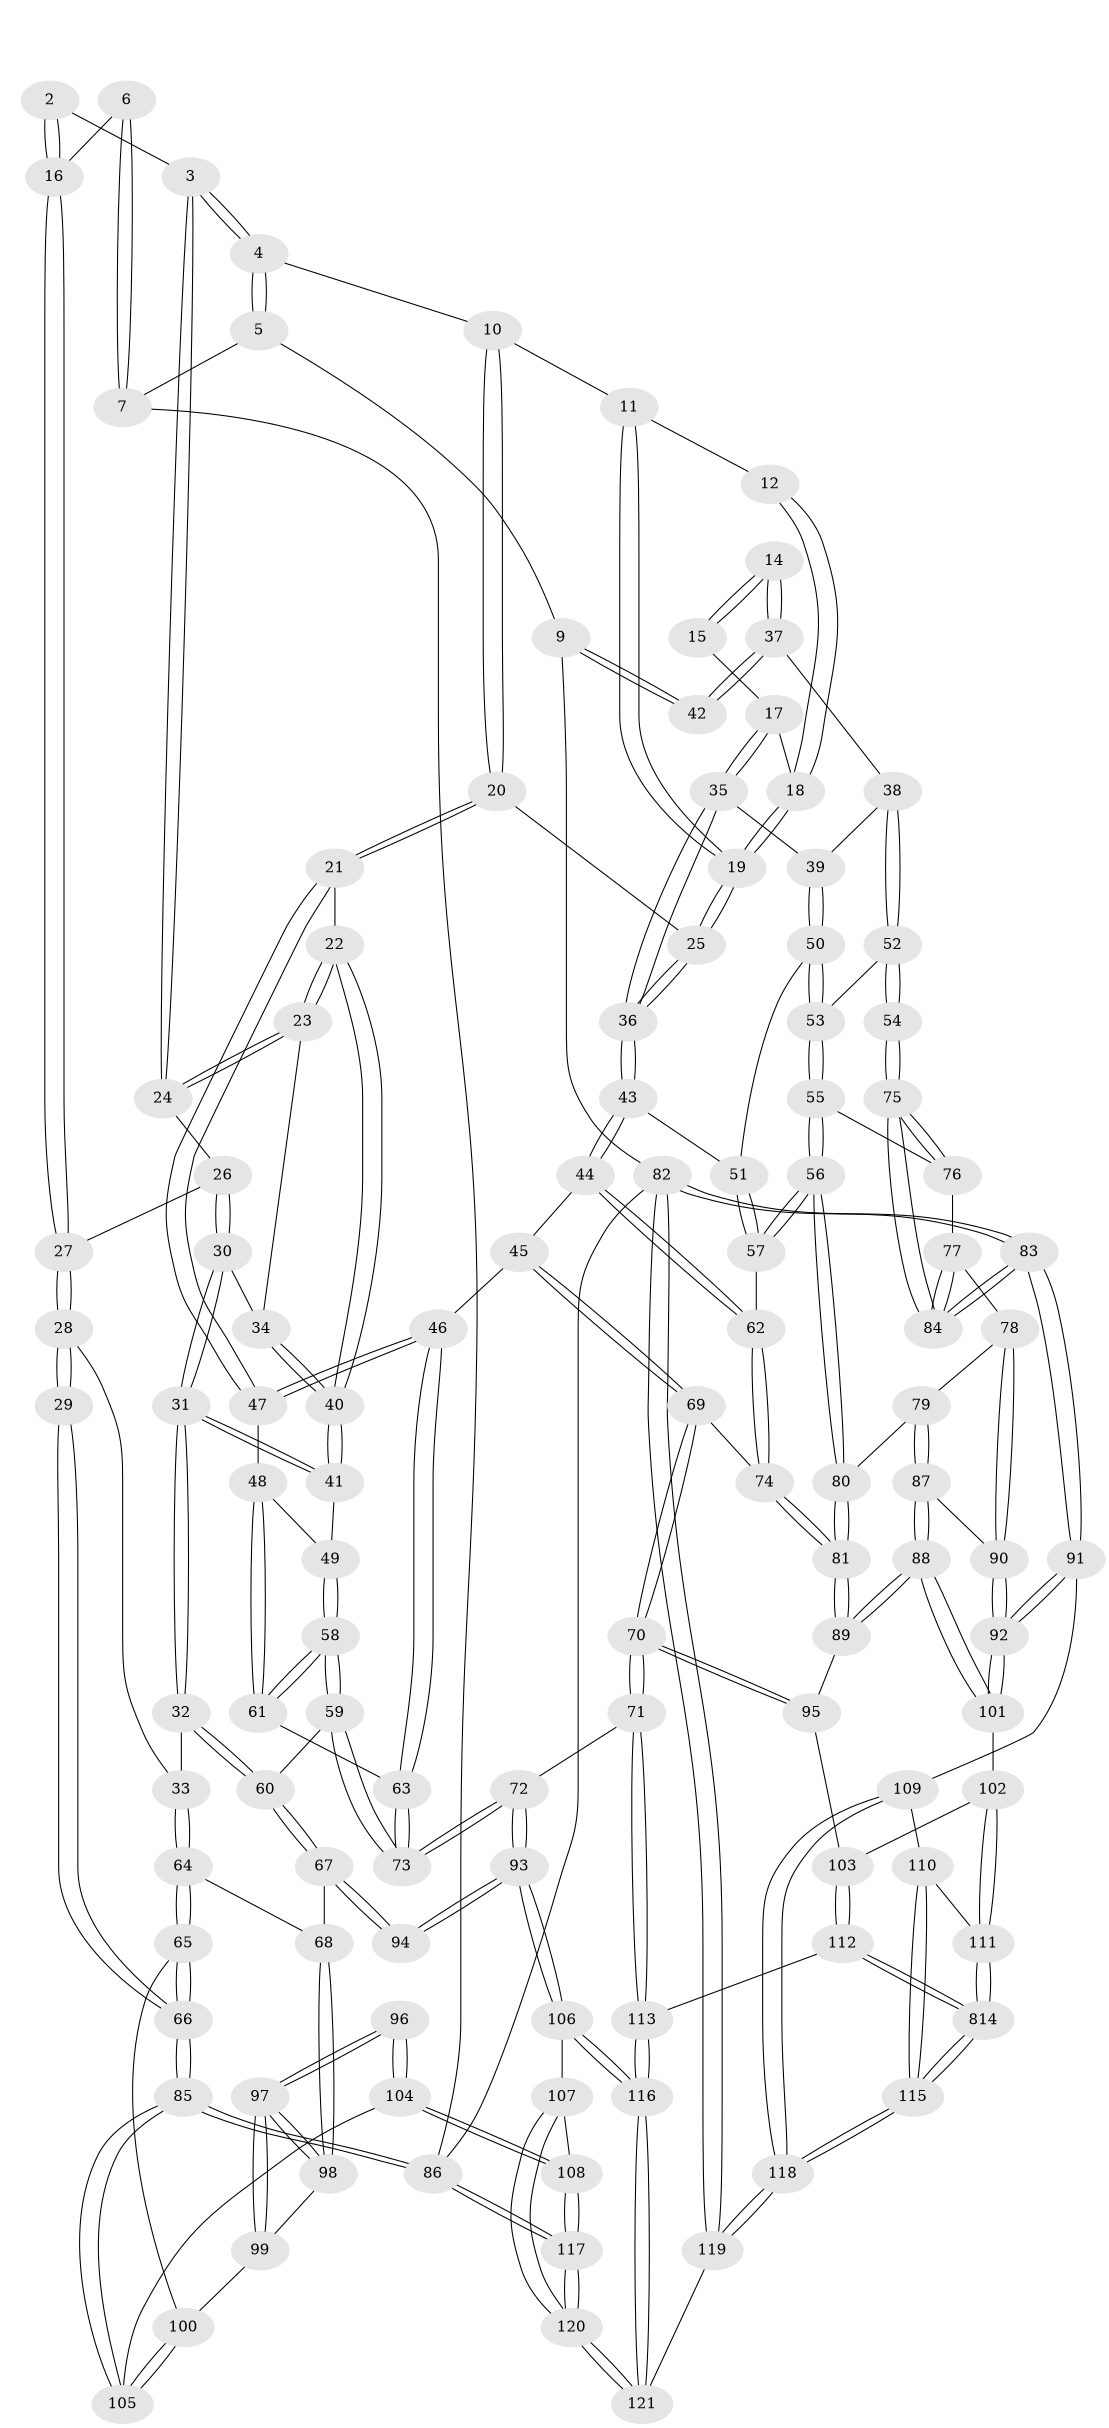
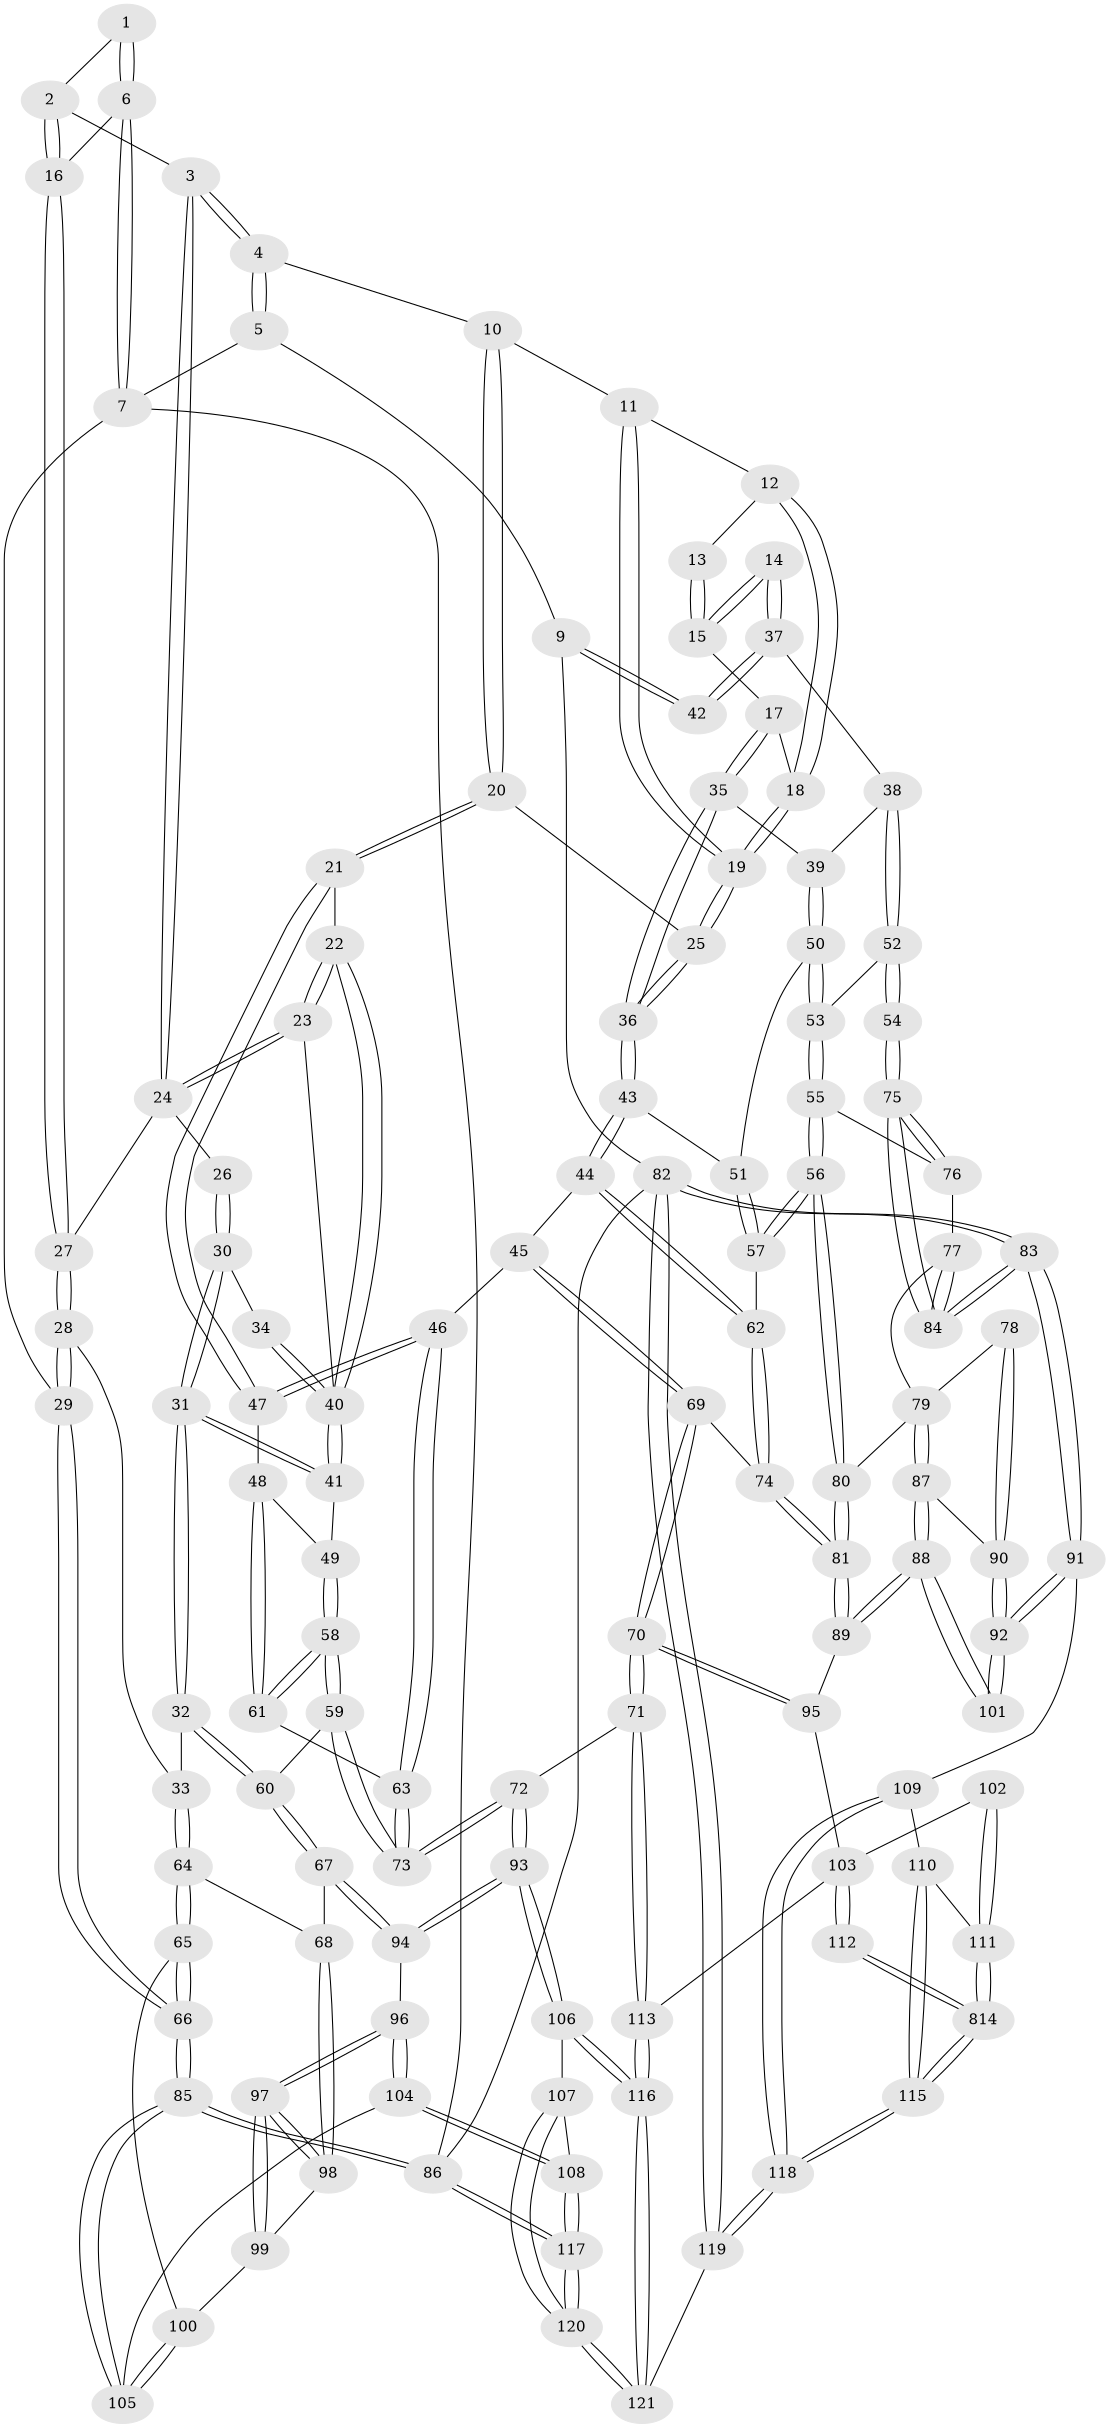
node "1": added
node "13": added
edge "7" -- "29": added
edge "23" -- "34": now "23" -- "40"
edge "26" -- "27": now "24" -- "27"
edge "77" -- "78": now "77" -- "79"
edge "101" -- "102": removed
edge "94" -- "96": added
edge "112" -- "113": now "103" -- "113"
